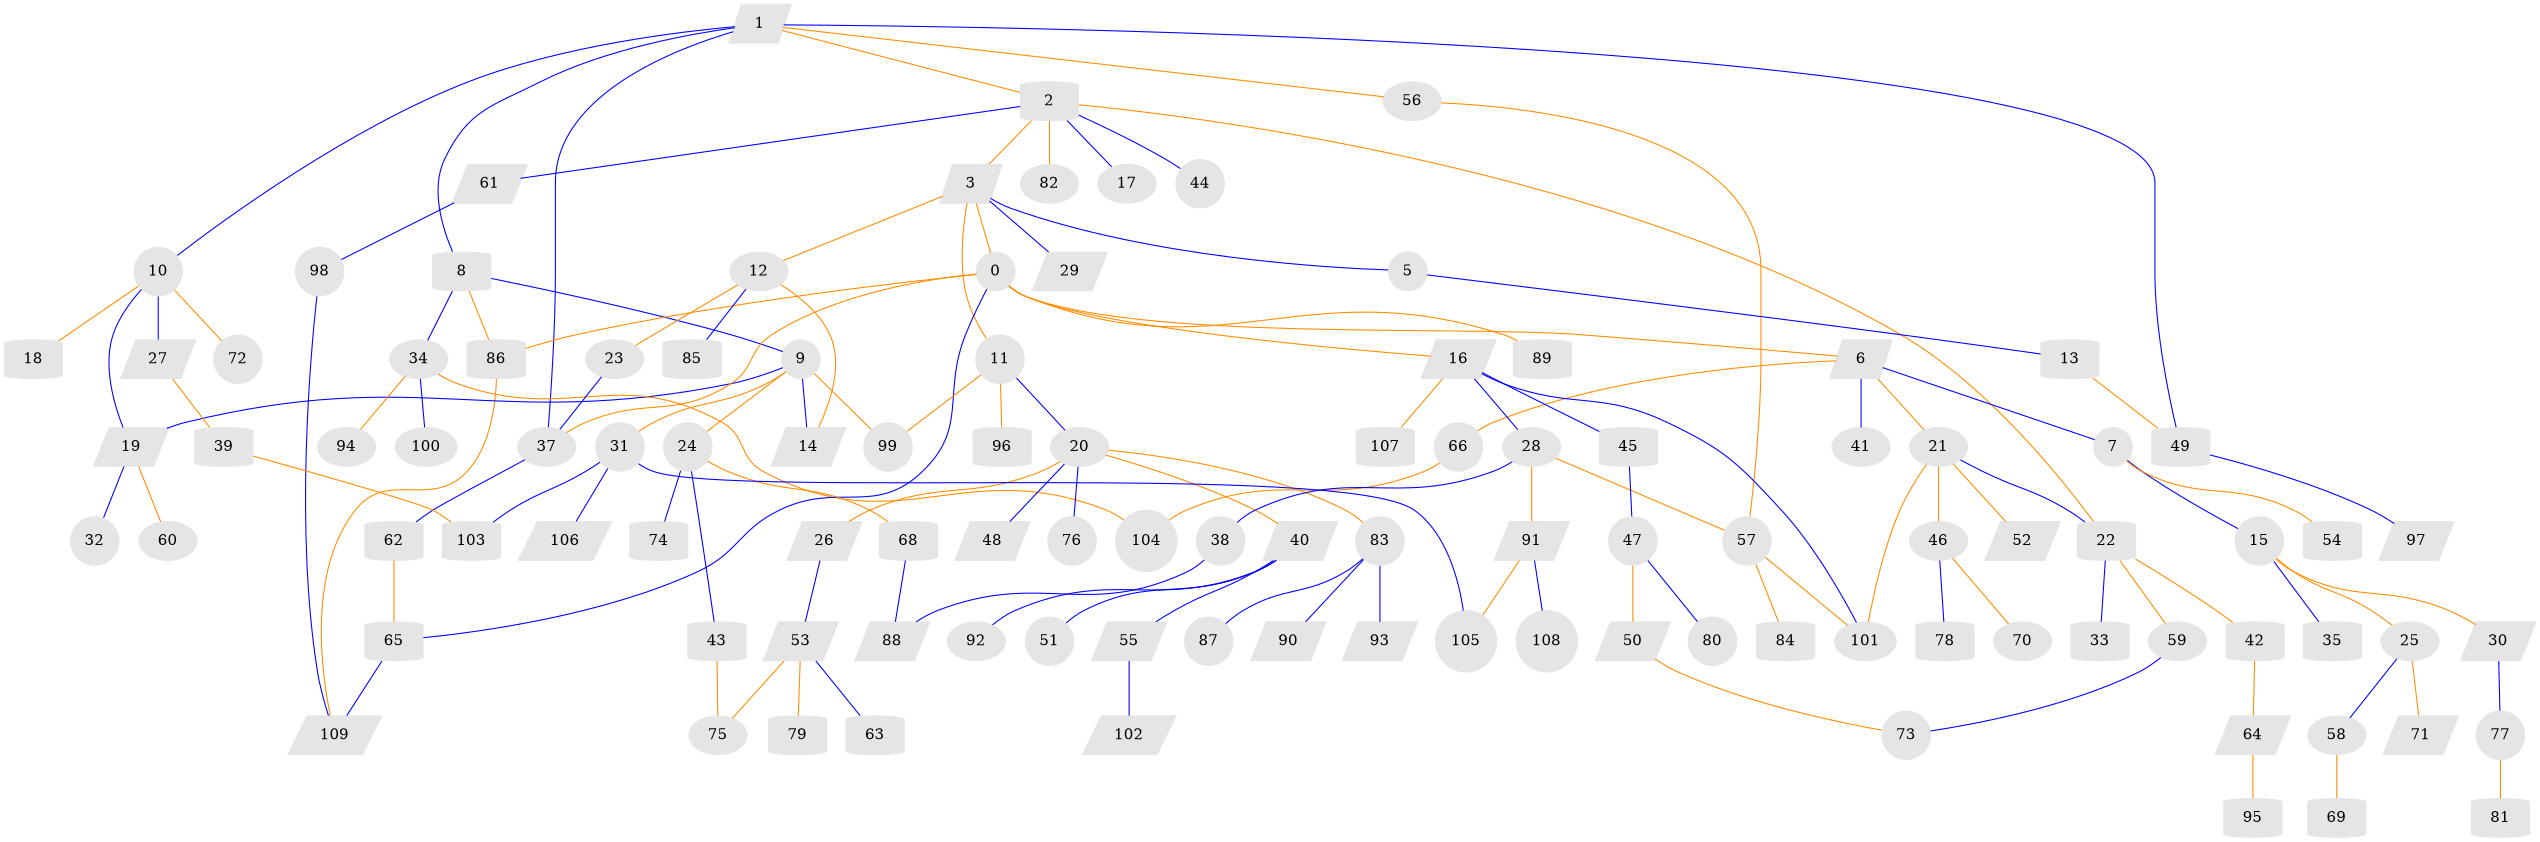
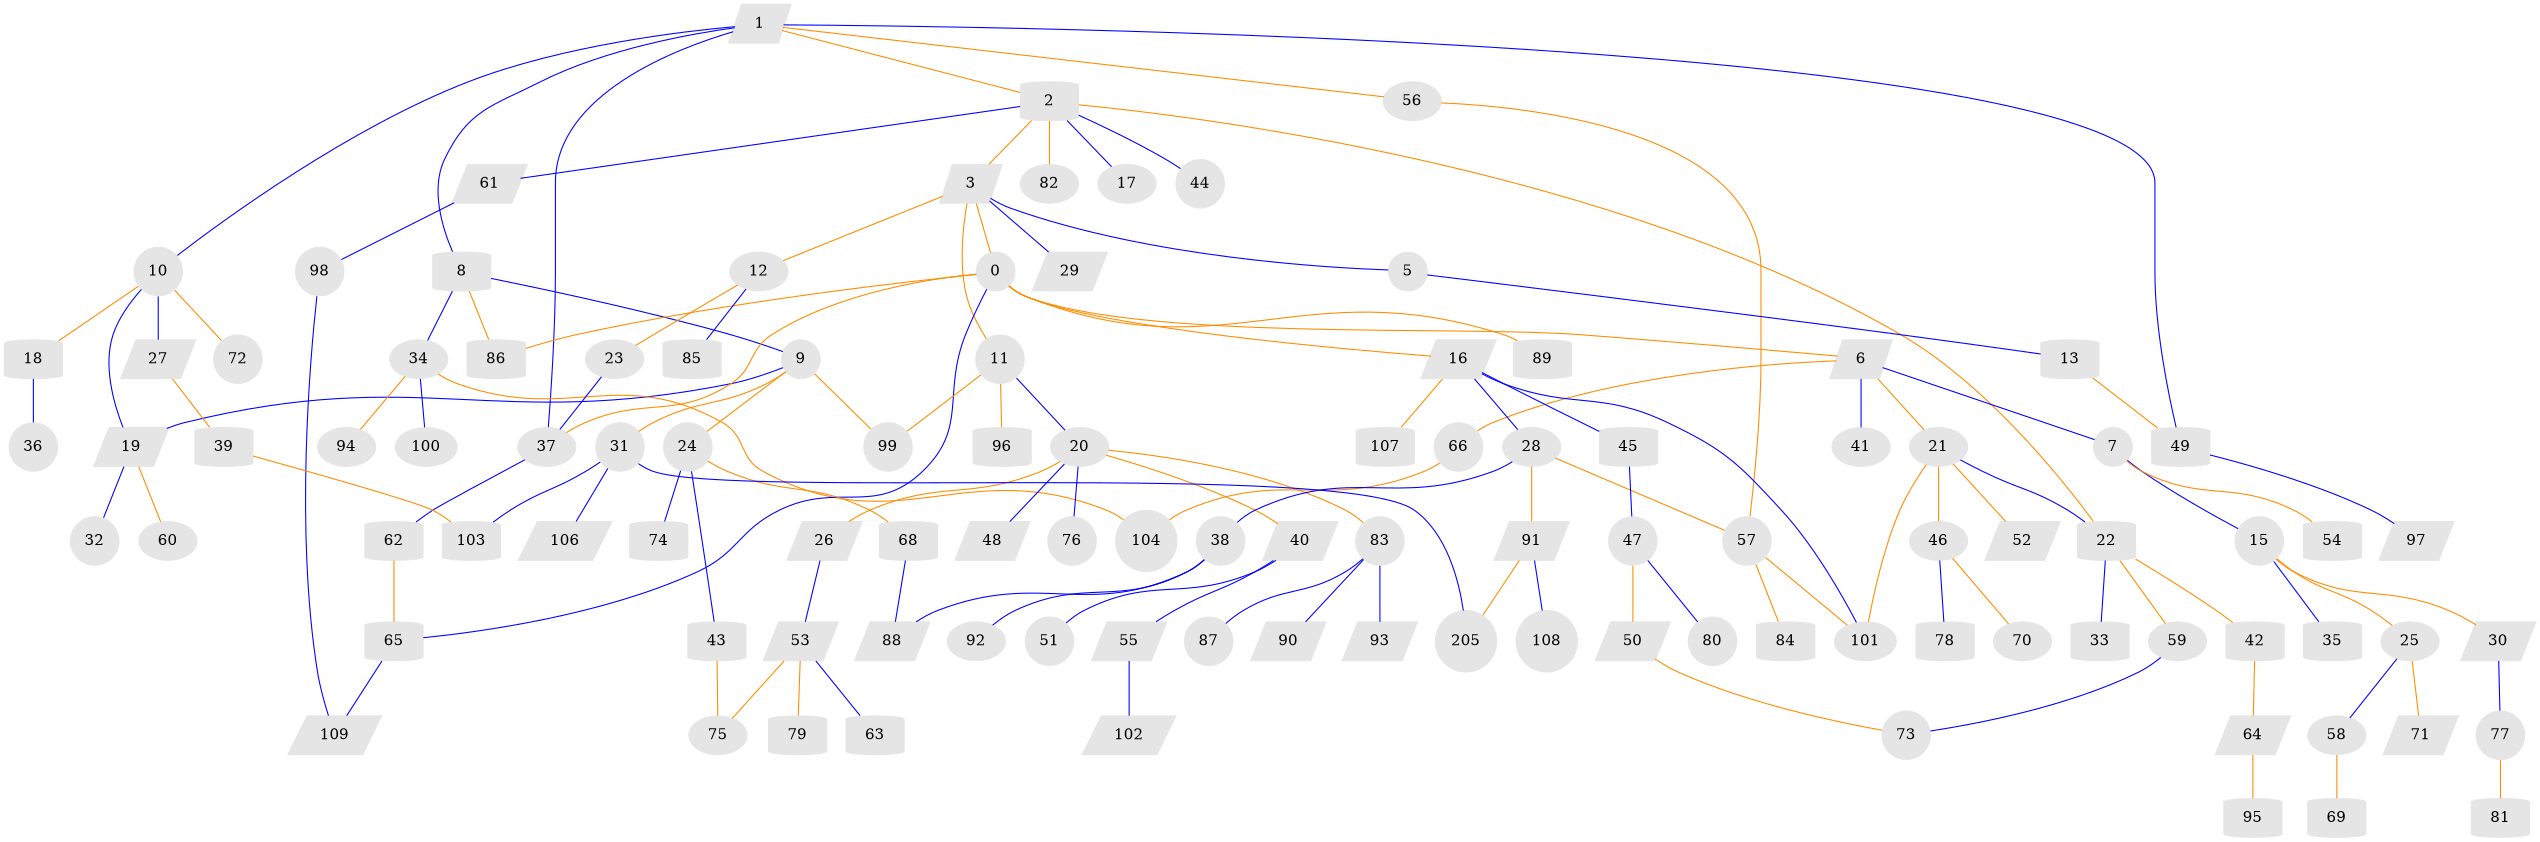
node "36": added
node "14": removed
edge "86" -- "109": removed
edge "40" -- "92": now "38" -- "92"
node "105": label "105" -> "205"
